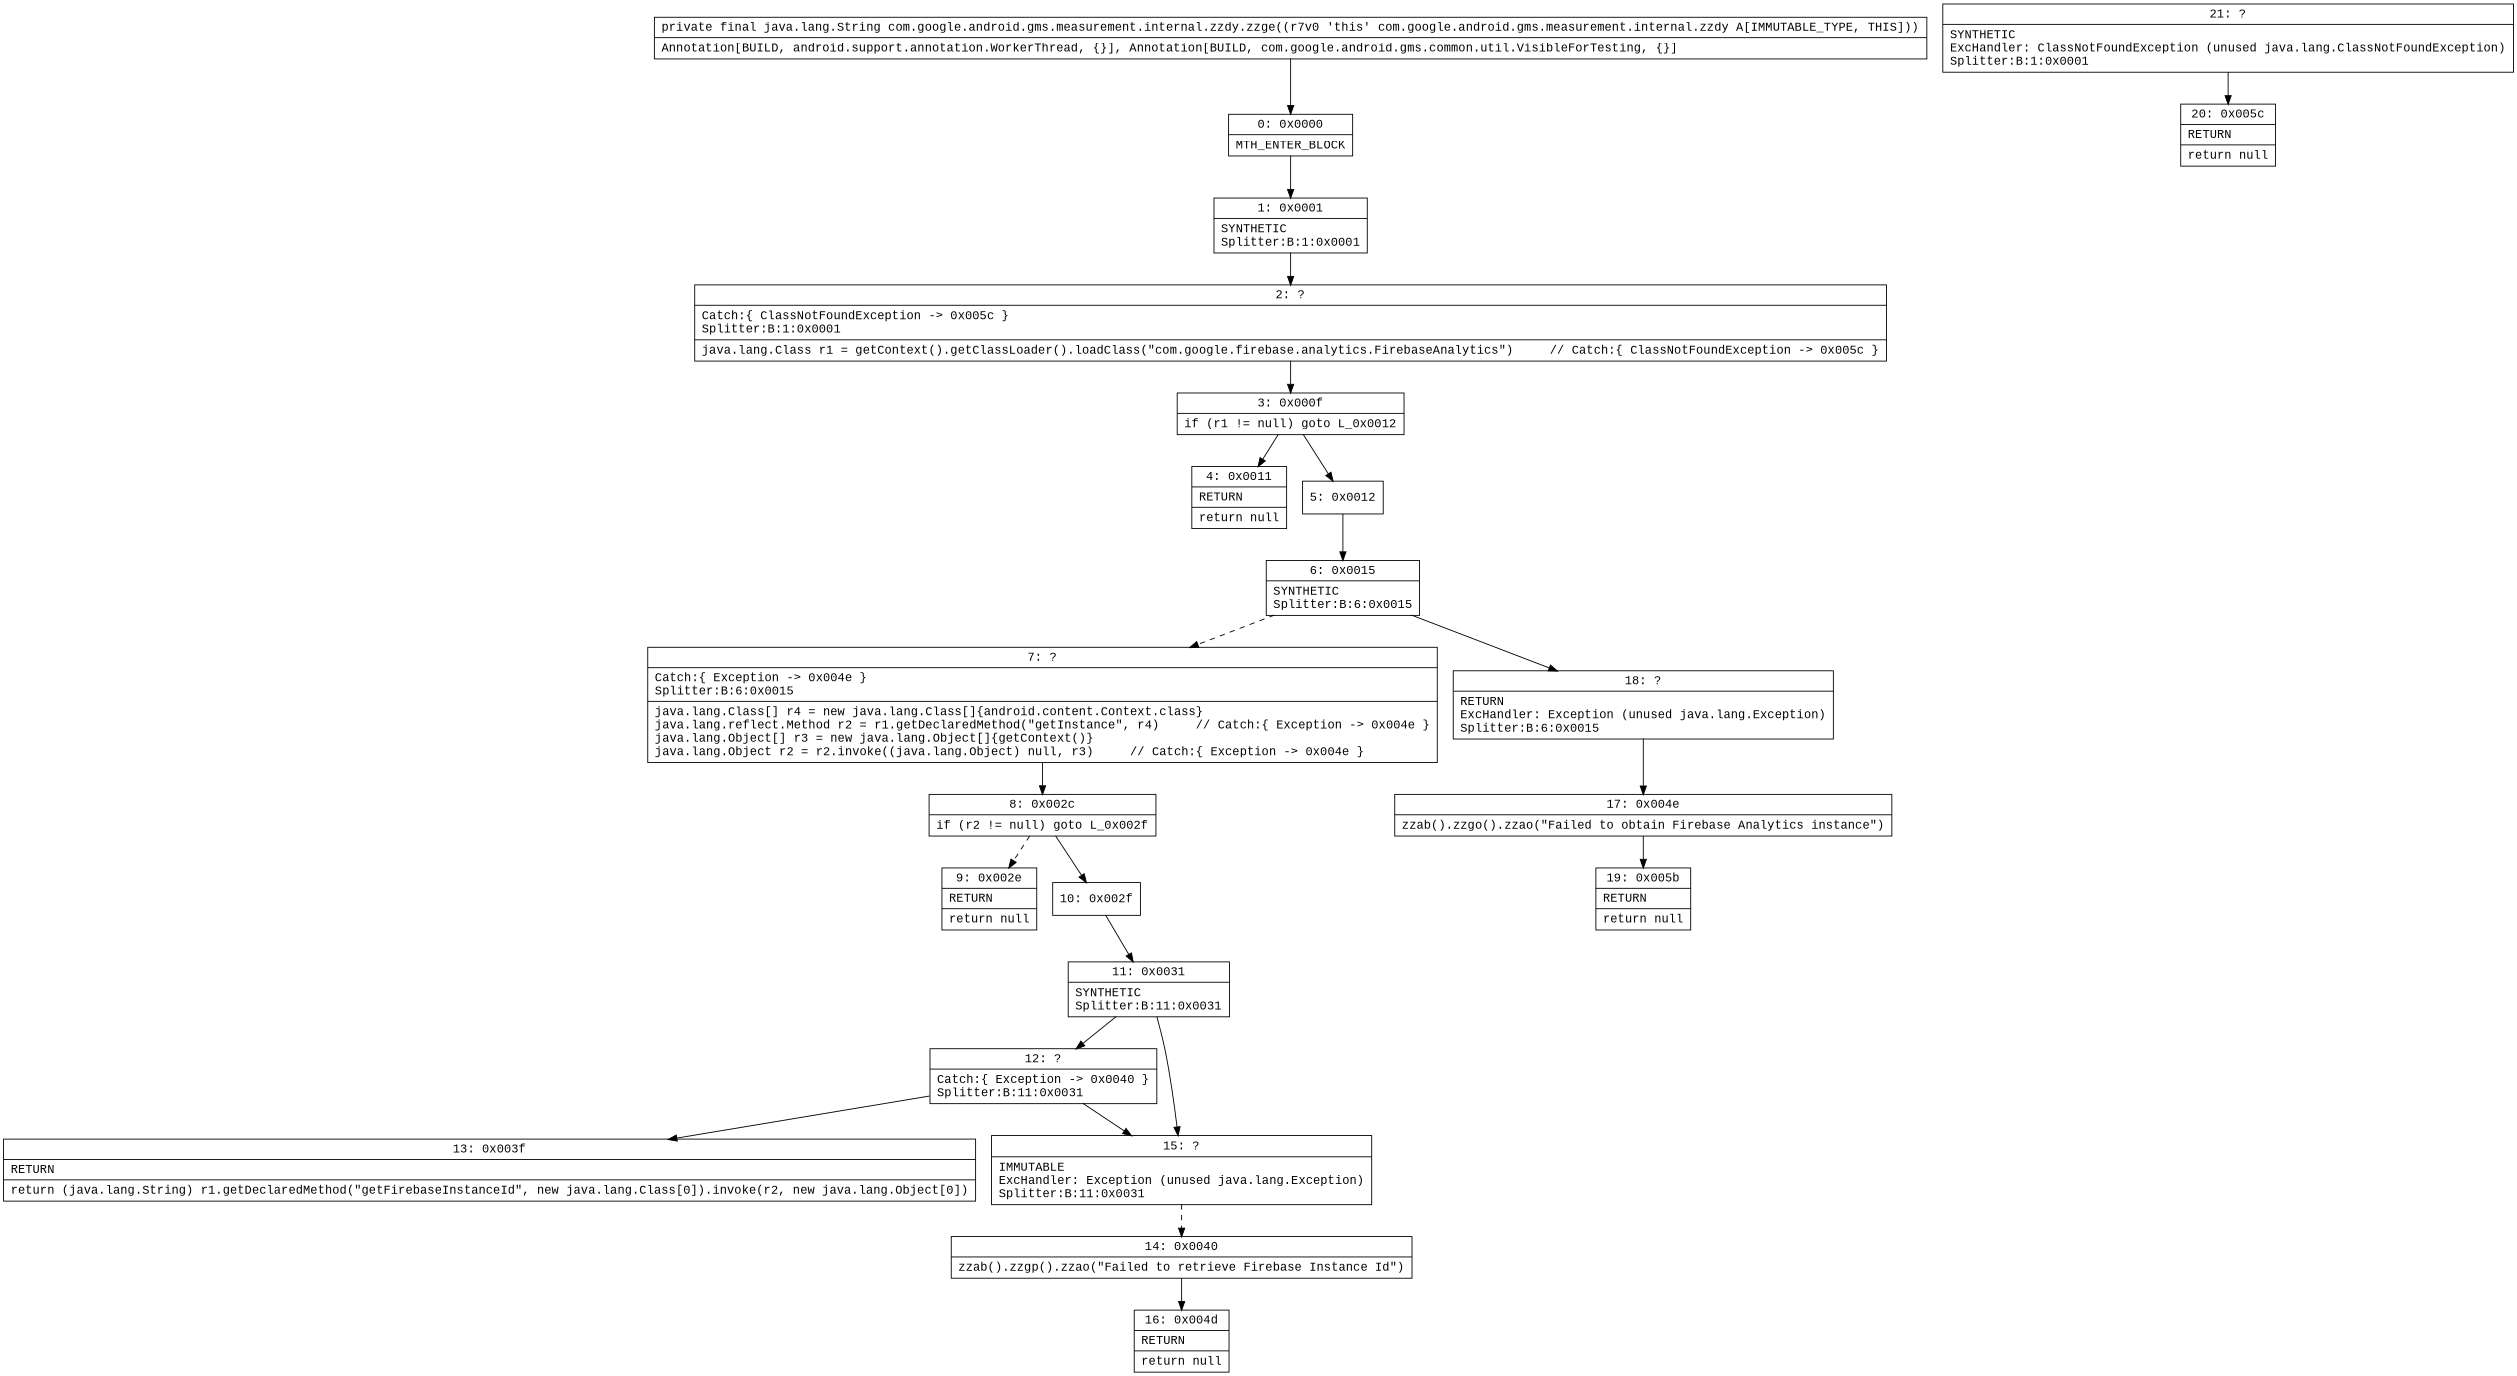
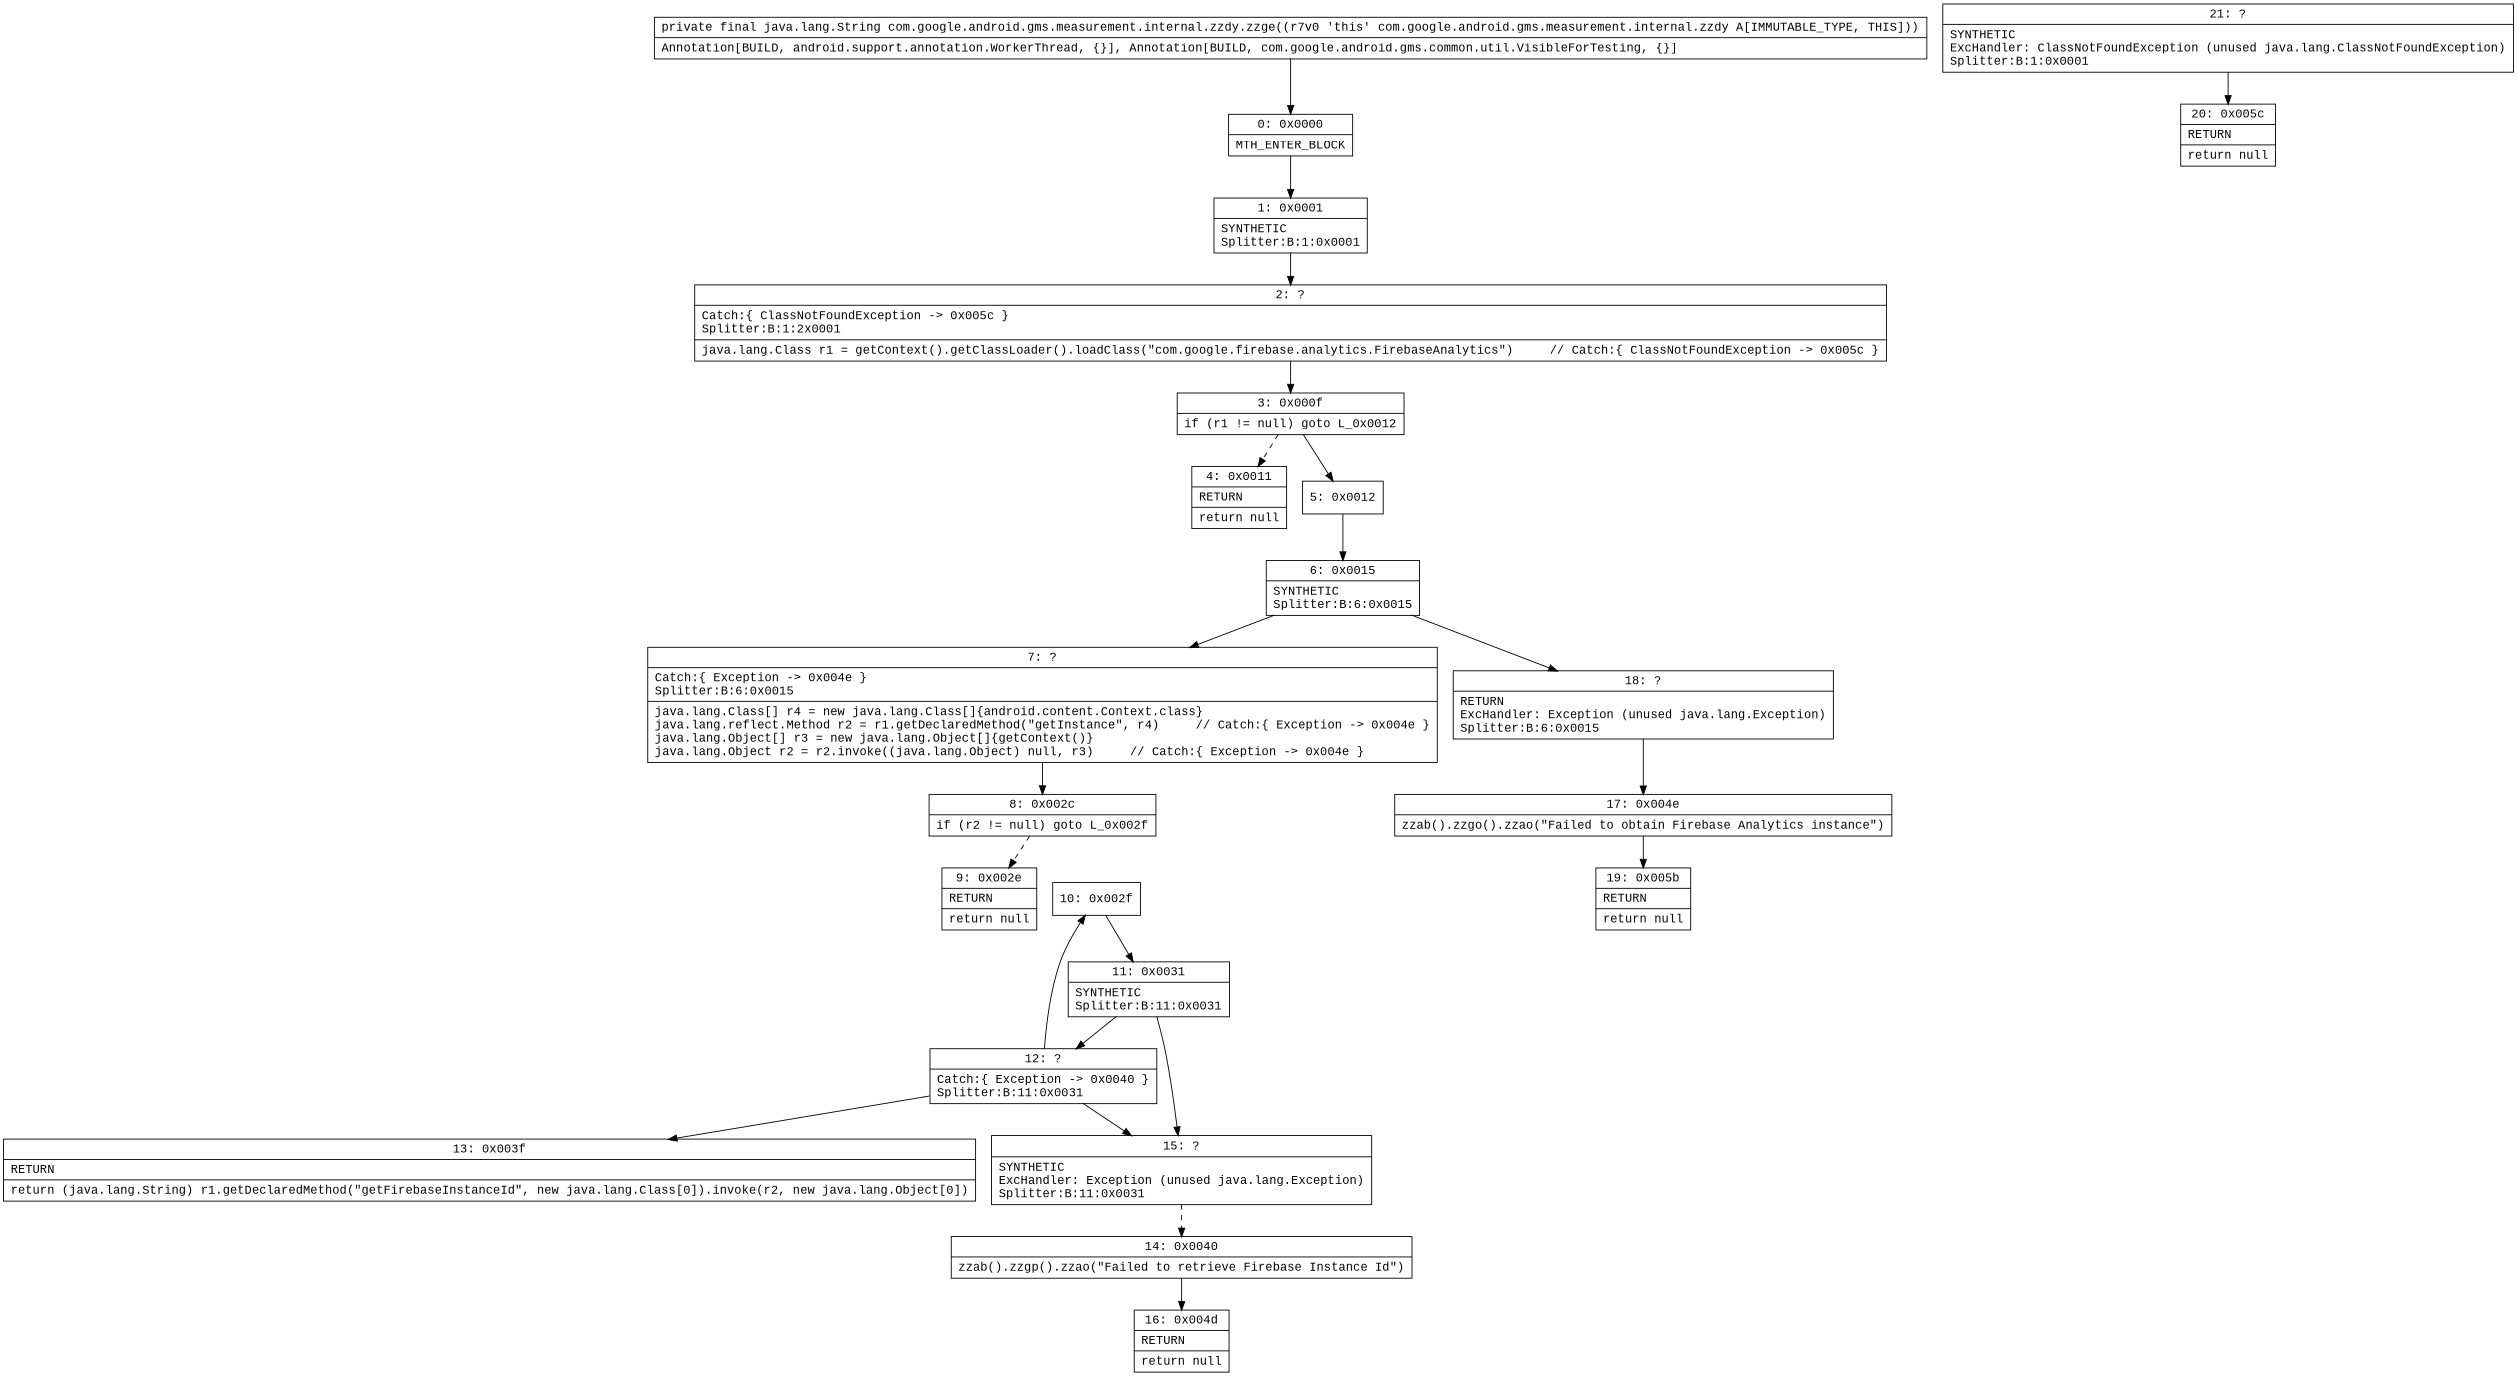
node "2: ?": text "Splitter:B:1:0x0001" -> "Splitter:B:1:2x0001"
edge "3: 0x000f" -> "4: 0x0011": style solid -> dashed
edge "6: 0x0015" -> "7: ?": style dashed -> solid
edge "8: 0x002c" -> "10: 0x002f": now "12: ?" -> "10: 0x002f"
node "15: ?": text "IMMUTABLE" -> "SYNTHETIC"
